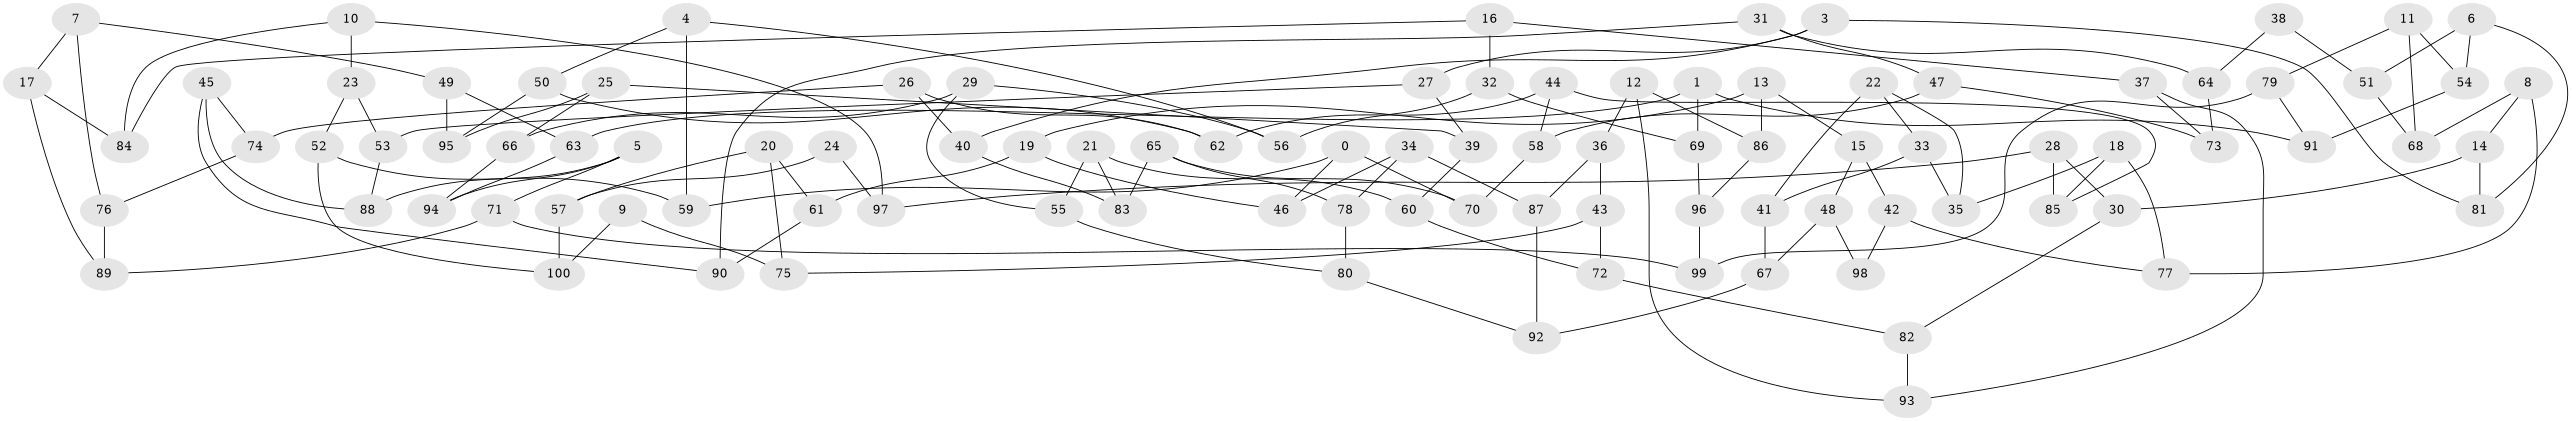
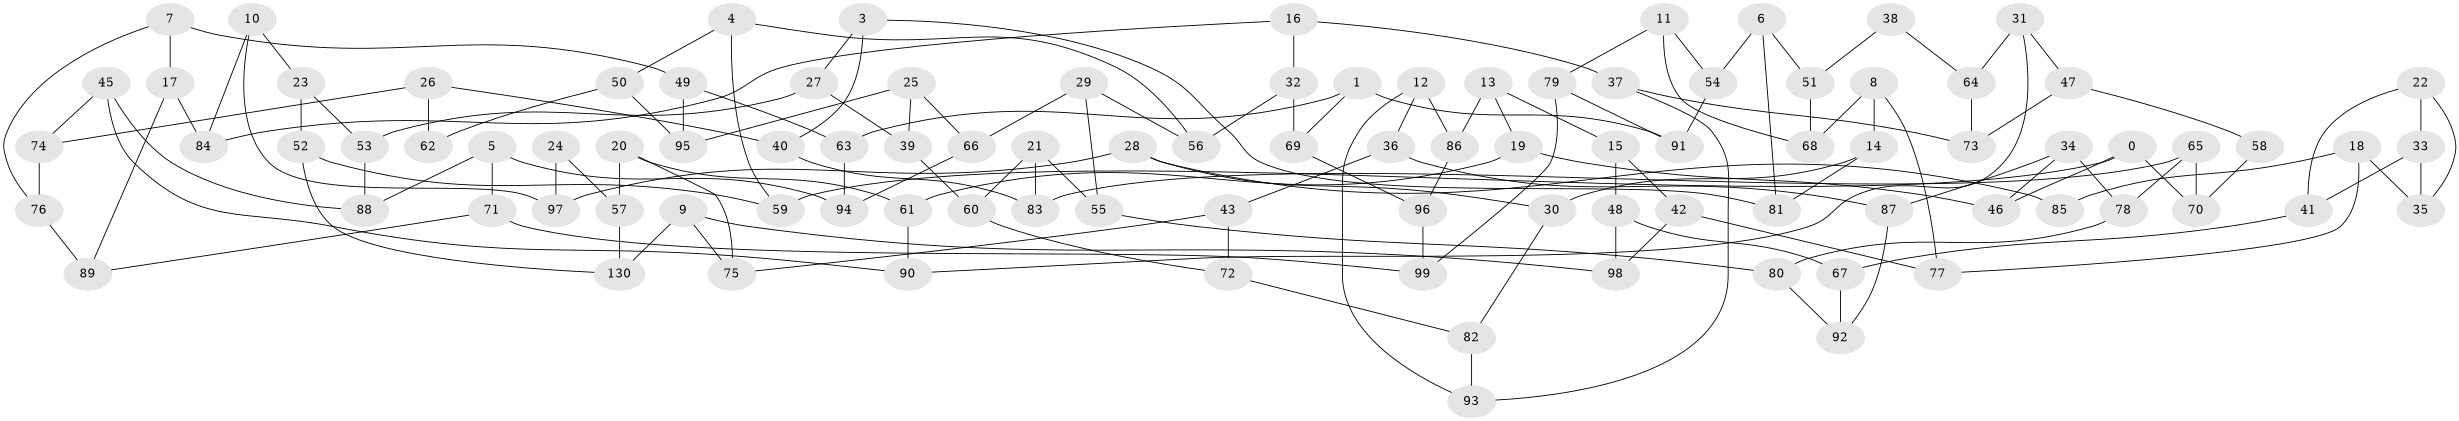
node "44": removed
edge "9" -- "98": added
node "100": label "100" -> "130"
